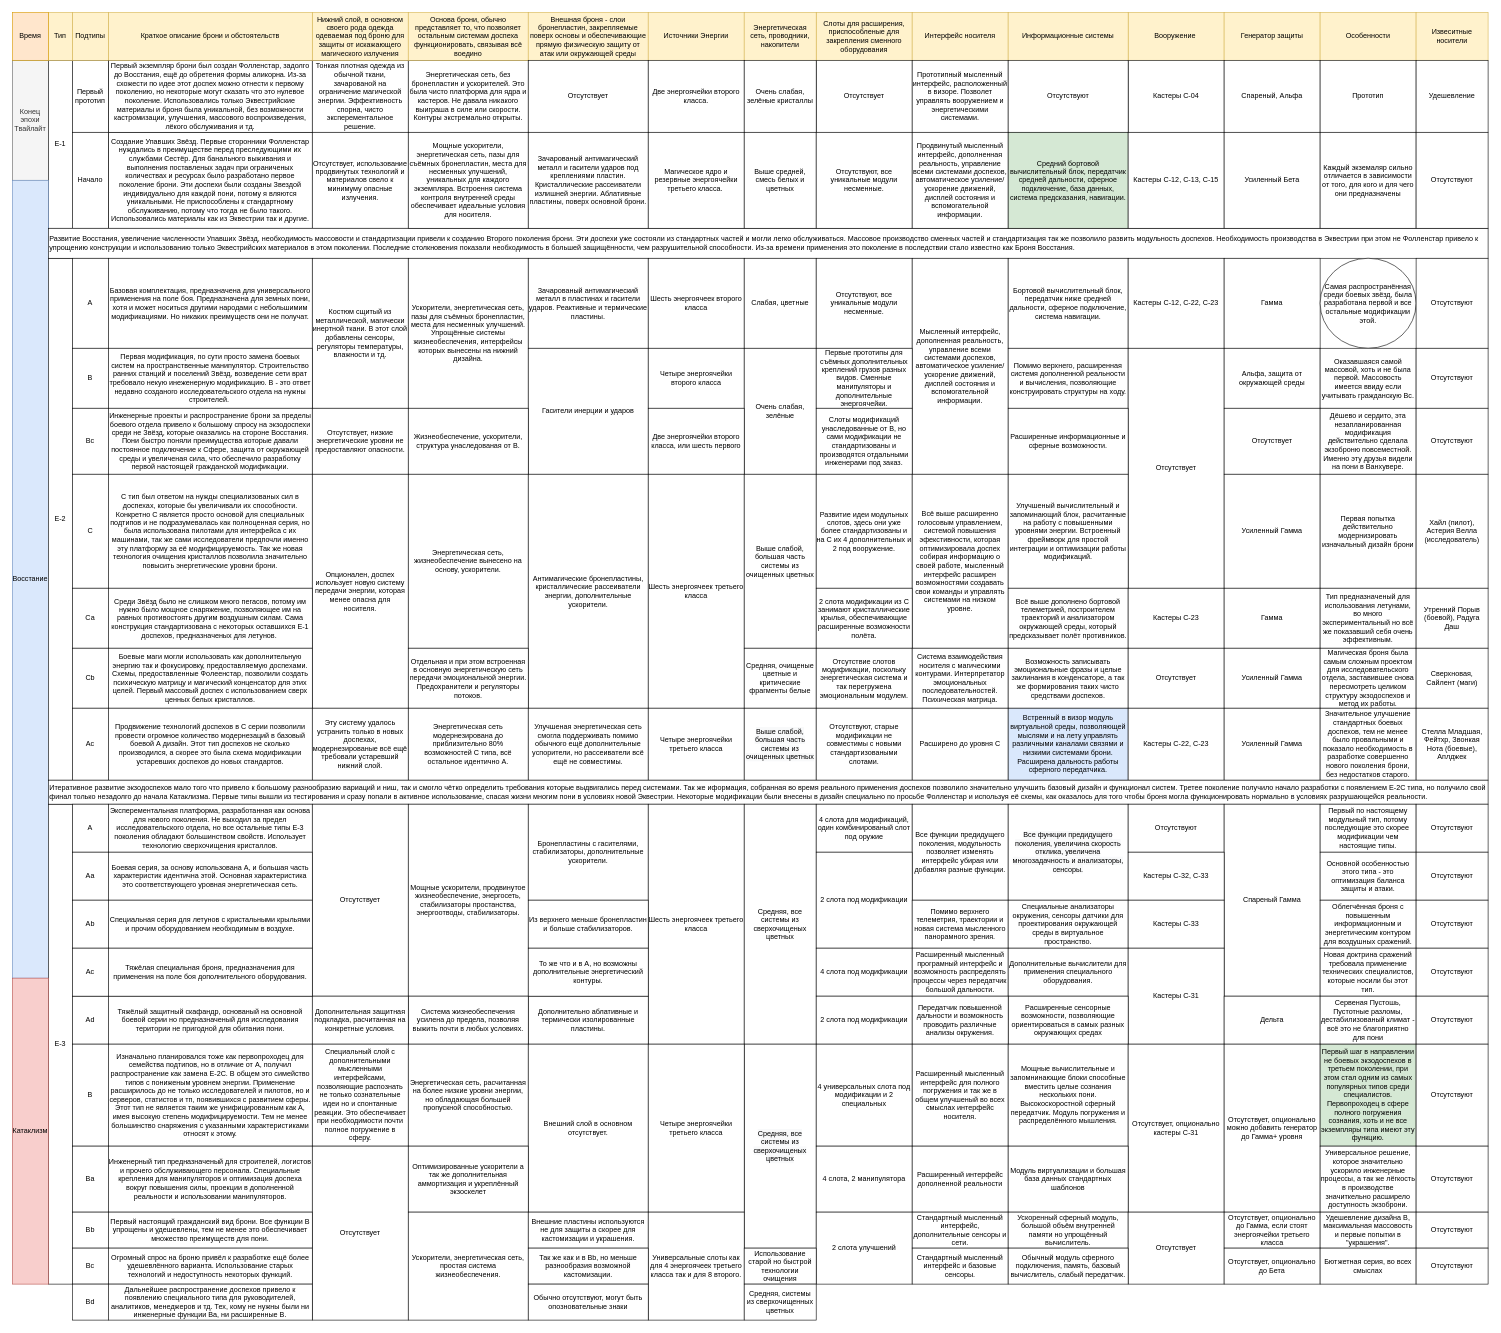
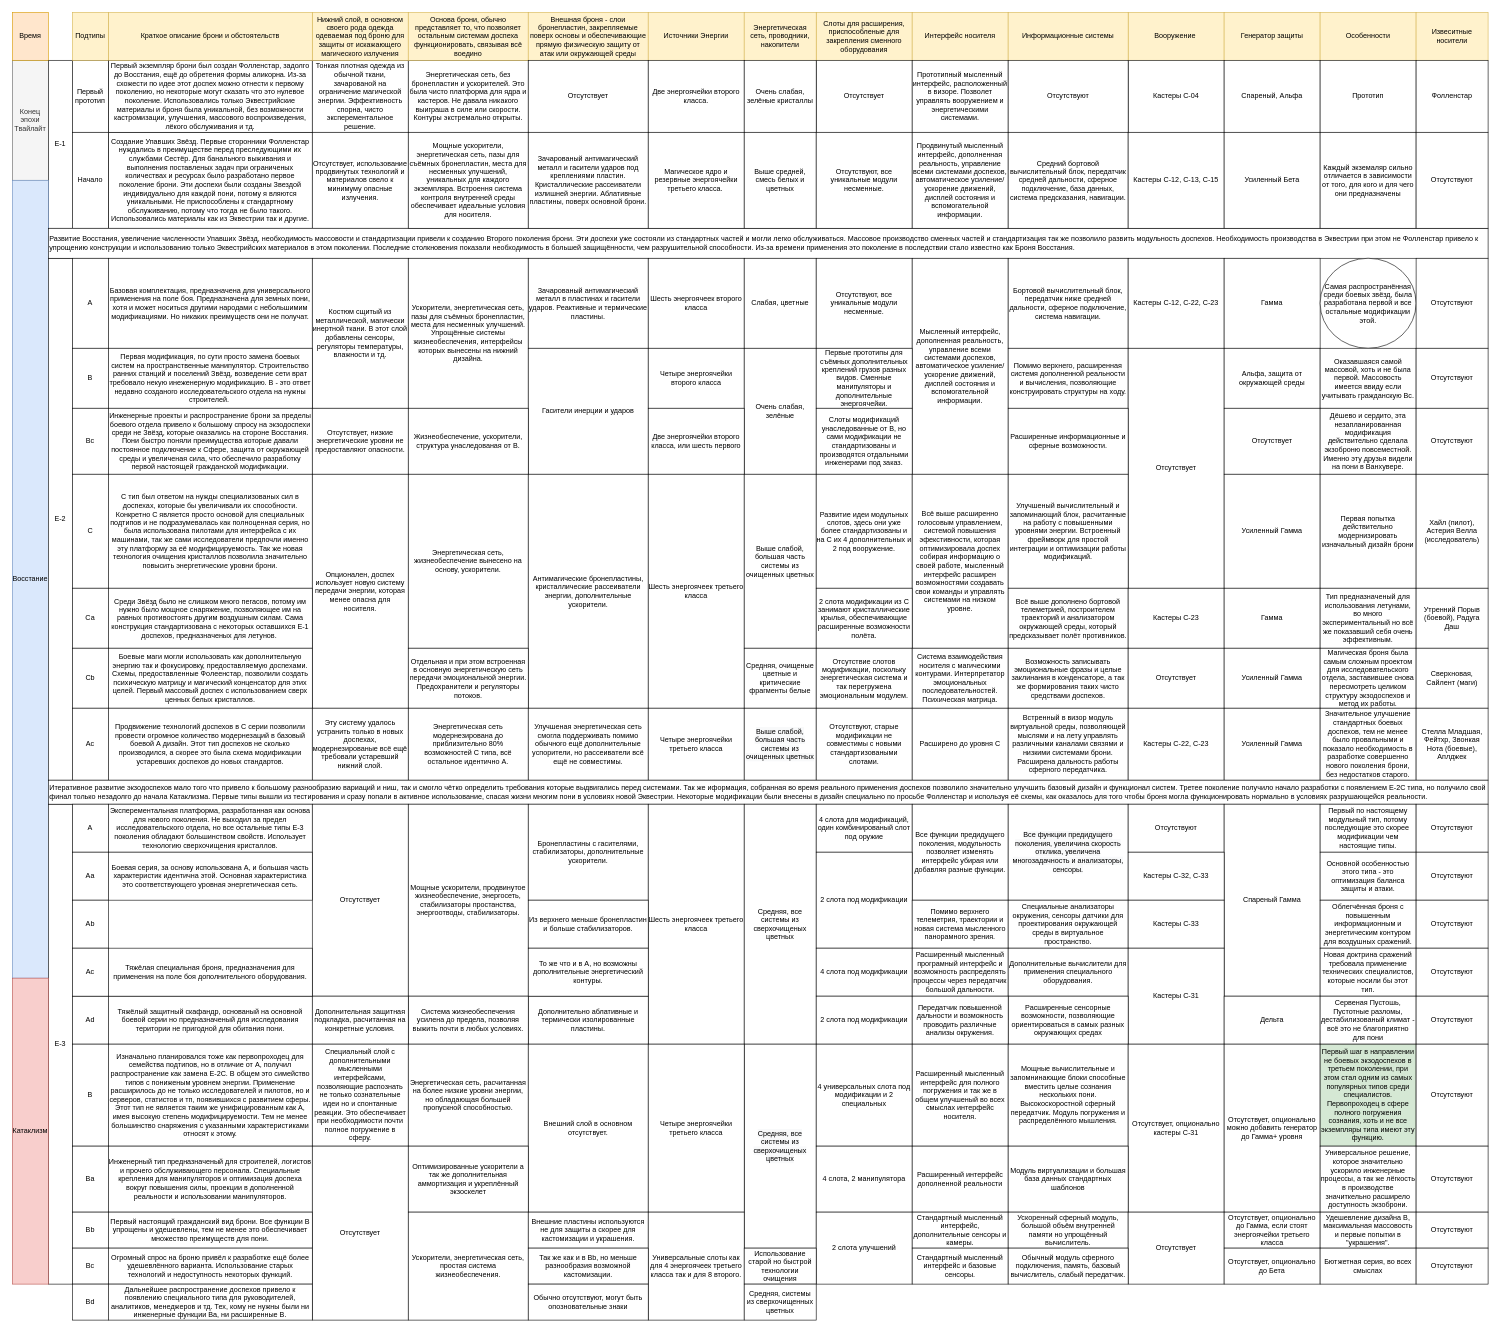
node "Тип": removed
node "Удешевление": label "Удешевление" -> "Фолленстар"
node "Средний бортовой вычислительный блок, передатчик средней дальности, сферное подключение, база данных, система предсказания, навигации.": fillcolor #d5e8d4 -> #ffffff
node "Встренный в визор модуль виртуальной среды, позволяющей мыслями и на лету управлять различными каналами связями и низкими системами брони. Расширена дальность работы сферного передатчика.": fillcolor #dae8fc -> #ffffff
node "Специальная серия для летунов с кристальными крыльями и прочим оборудованием необходимым в воздухе.": removed
node "Стандартный мысленный интерфейс, дополнительные сенсоры и сети.": label "Стандартный мысленный интерфейс, дополнительные сенсоры и сети." -> "Стандартный мысленный интерфейс, дополнительные сенсоры и камеры."
